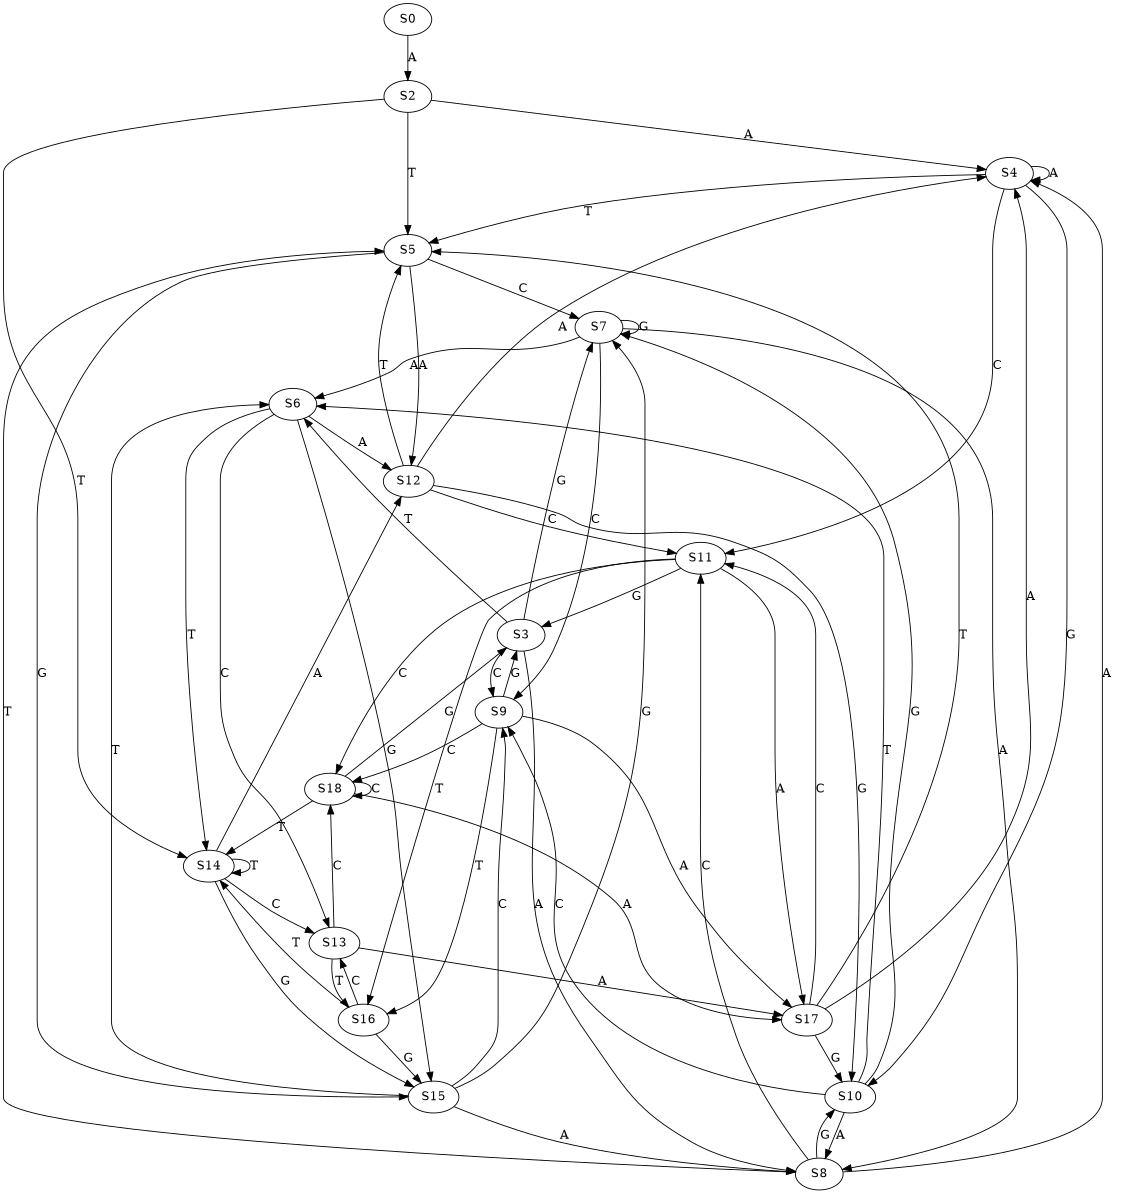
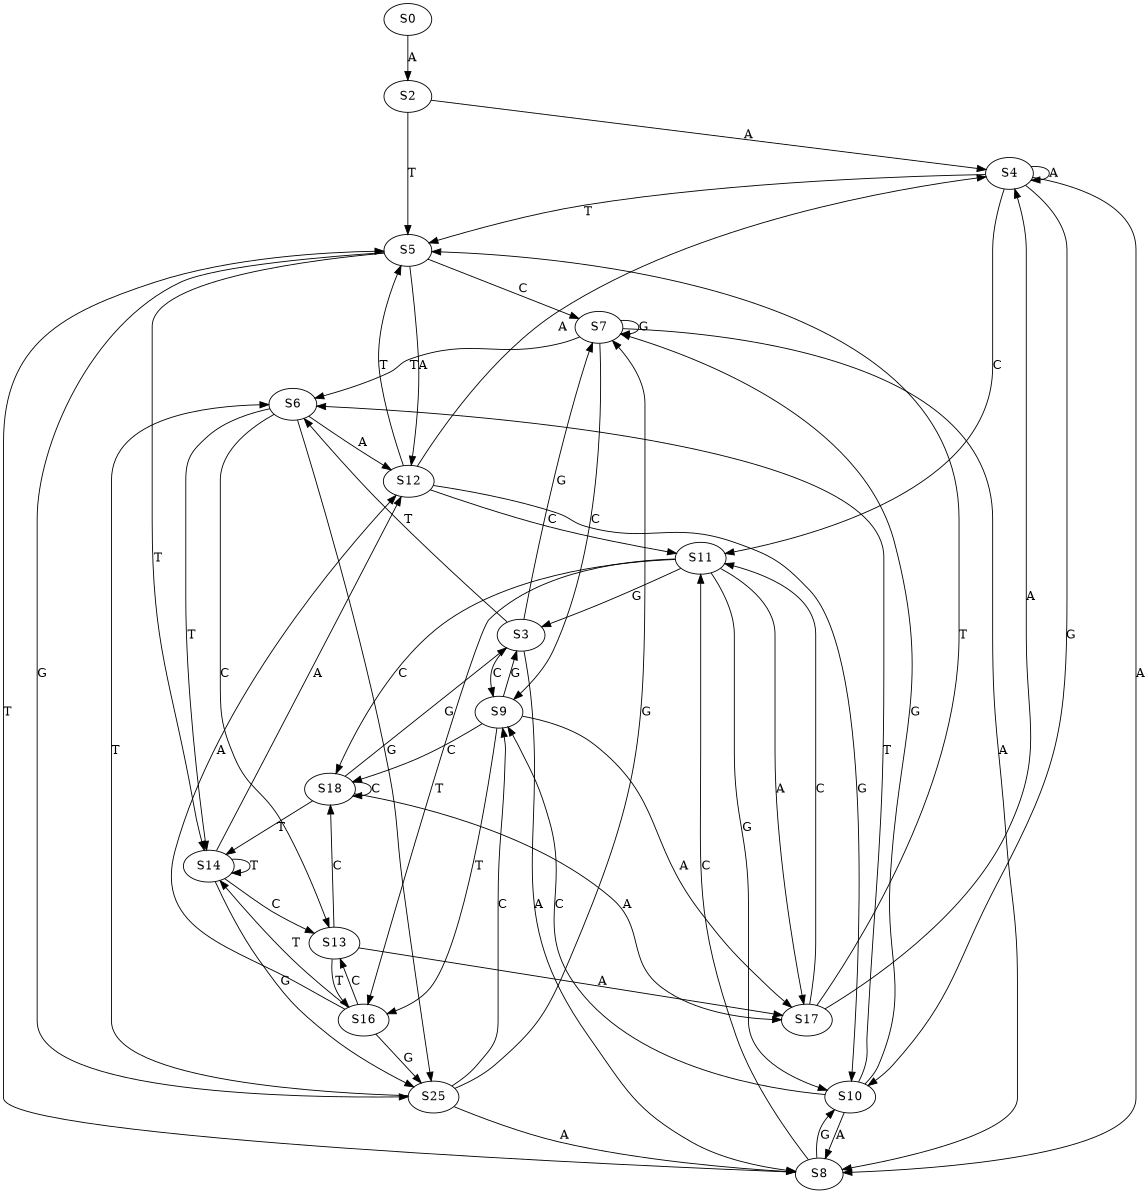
edge "S2" -> "S14": now "S5" -> "S14"
edge "S7" -> "S6": label "A" -> "T"
edge "S16" -> "S12": added, label "A"
edge "S8" -> "S4": reversed
edge "S17" -> "S10": now "S11" -> "S10"
node "S15": label "S15" -> "S25"
